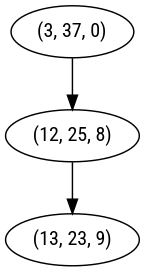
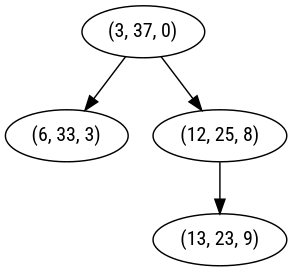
node "(6, 33, 3)": added
